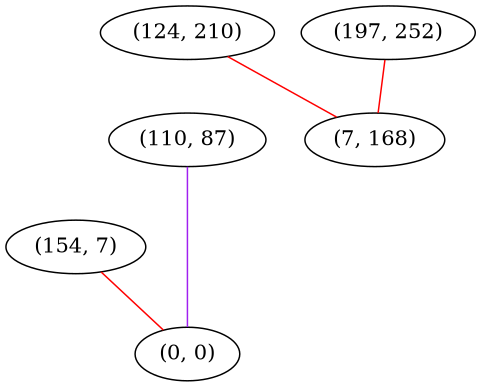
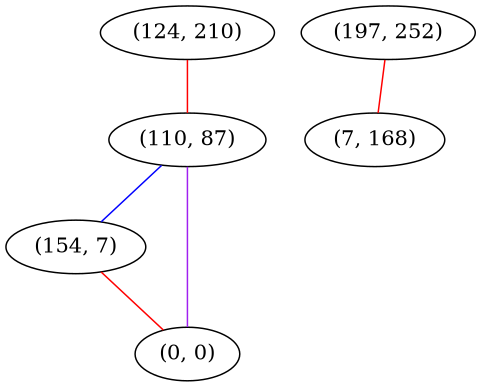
edge "(124, 210)" -- "(7, 168)": now "(124, 210)" -- "(110, 87)"
edge "(110, 87)" -- "(154, 7)": added
